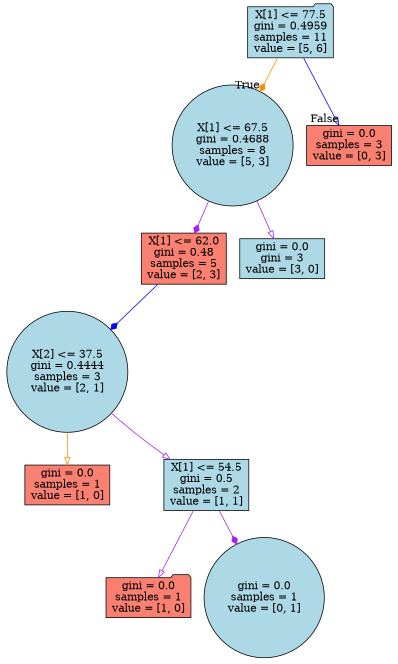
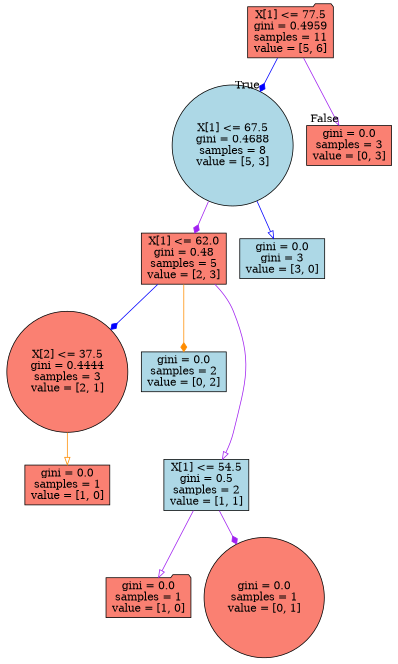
node "X[1] <= 77.5 gini = 0.4959 samples = 11 value = [5, 6]": fillcolor lightblue -> salmon
edge "X[1] <= 77.5 gini = 0.4959 samples = 11 value = [5, 6]" -> "X[1] <= 67.5 gini = 0.4688 samples = 8 value = [5, 3]": color darkorange -> blue
edge "X[1] <= 77.5 gini = 0.4959 samples = 11 value = [5, 6]" -> "gini = 0.0 samples = 3 value = [0, 3]": color blue -> purple
edge "X[1] <= 67.5 gini = 0.4688 samples = 8 value = [5, 3]" -> "gini = 0.0 gini = 3 value = [3, 0]": color purple -> blue
node "X[2] <= 37.5 gini = 0.4444 samples = 3 value = [2, 1]": fillcolor lightblue -> salmon
node "gini = 0.0 samples = 2 value = [0, 2]": added
edge "X[2] <= 37.5 gini = 0.4444 samples = 3 value = [2, 1]" -> "X[1] <= 54.5 gini = 0.5 samples = 2 value = [1, 1]": now "X[1] <= 62.0 gini = 0.48 samples = 5 value = [2, 3]" -> "X[1] <= 54.5 gini = 0.5 samples = 2 value = [1, 1]"
node "gini = 0.0 samples = 1 value = [0, 1]": fillcolor lightblue -> salmon
